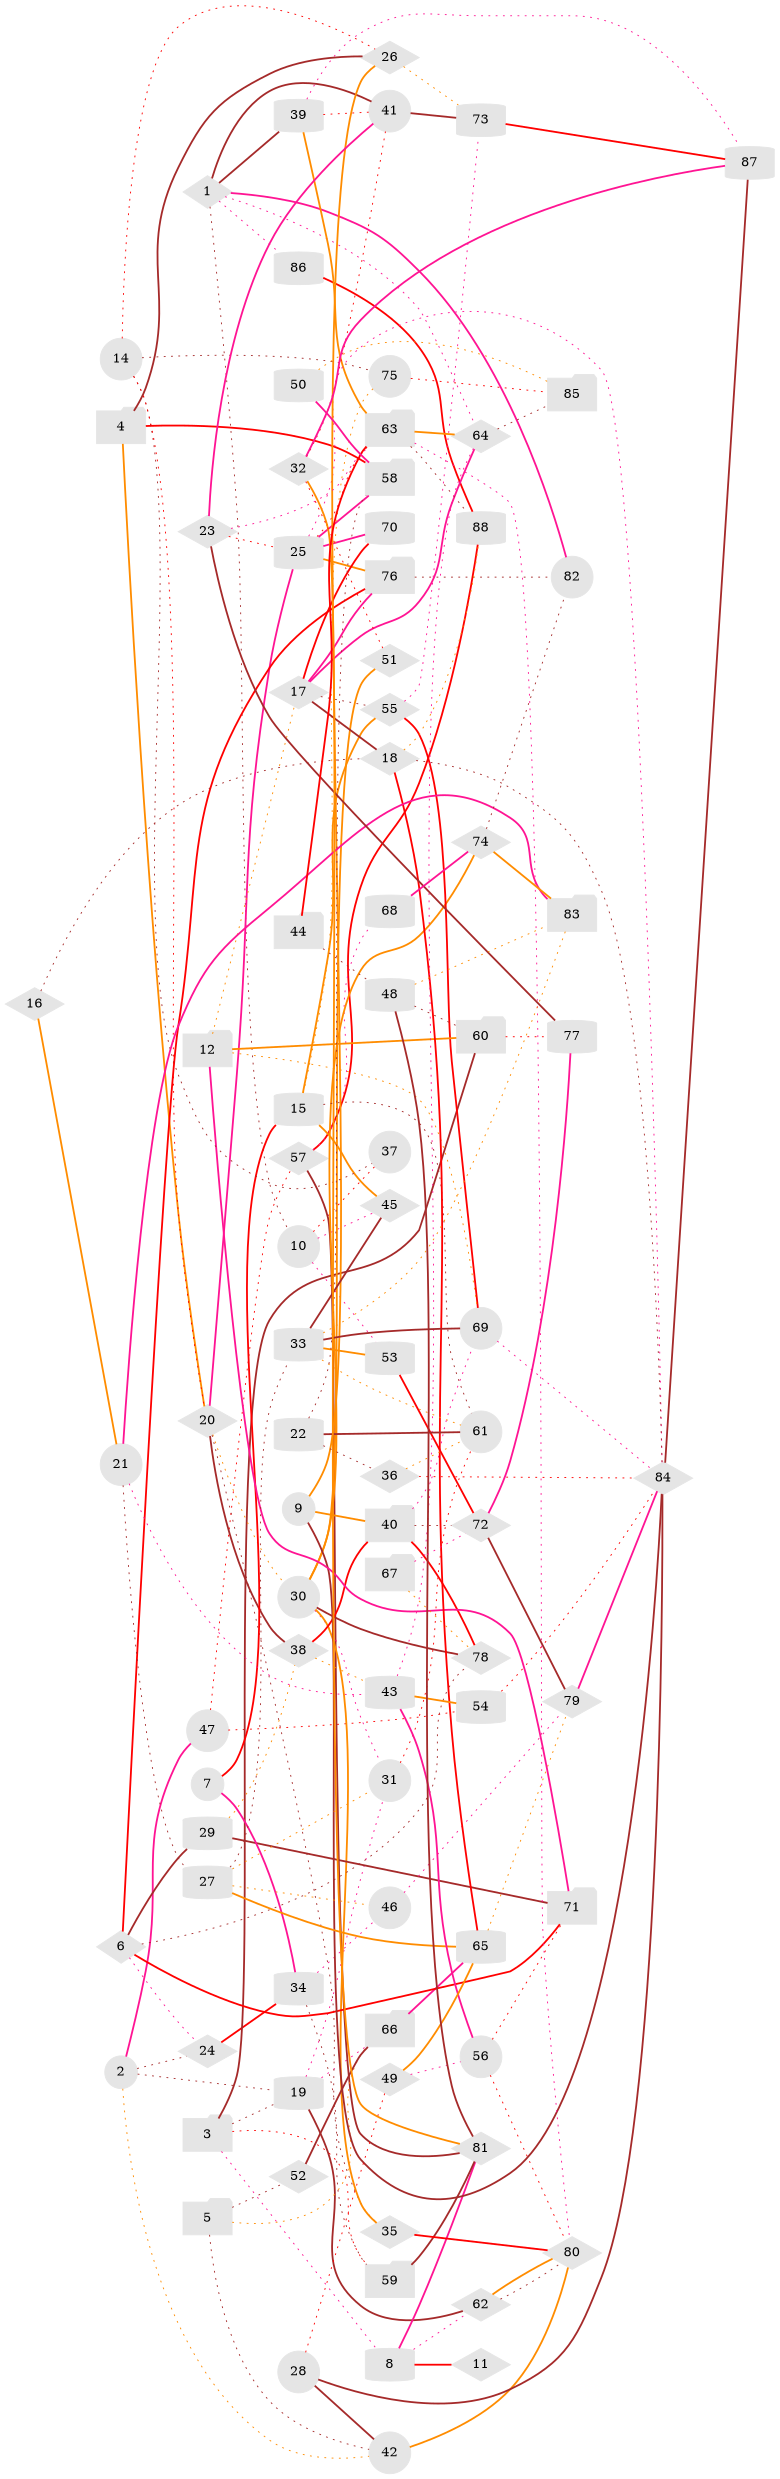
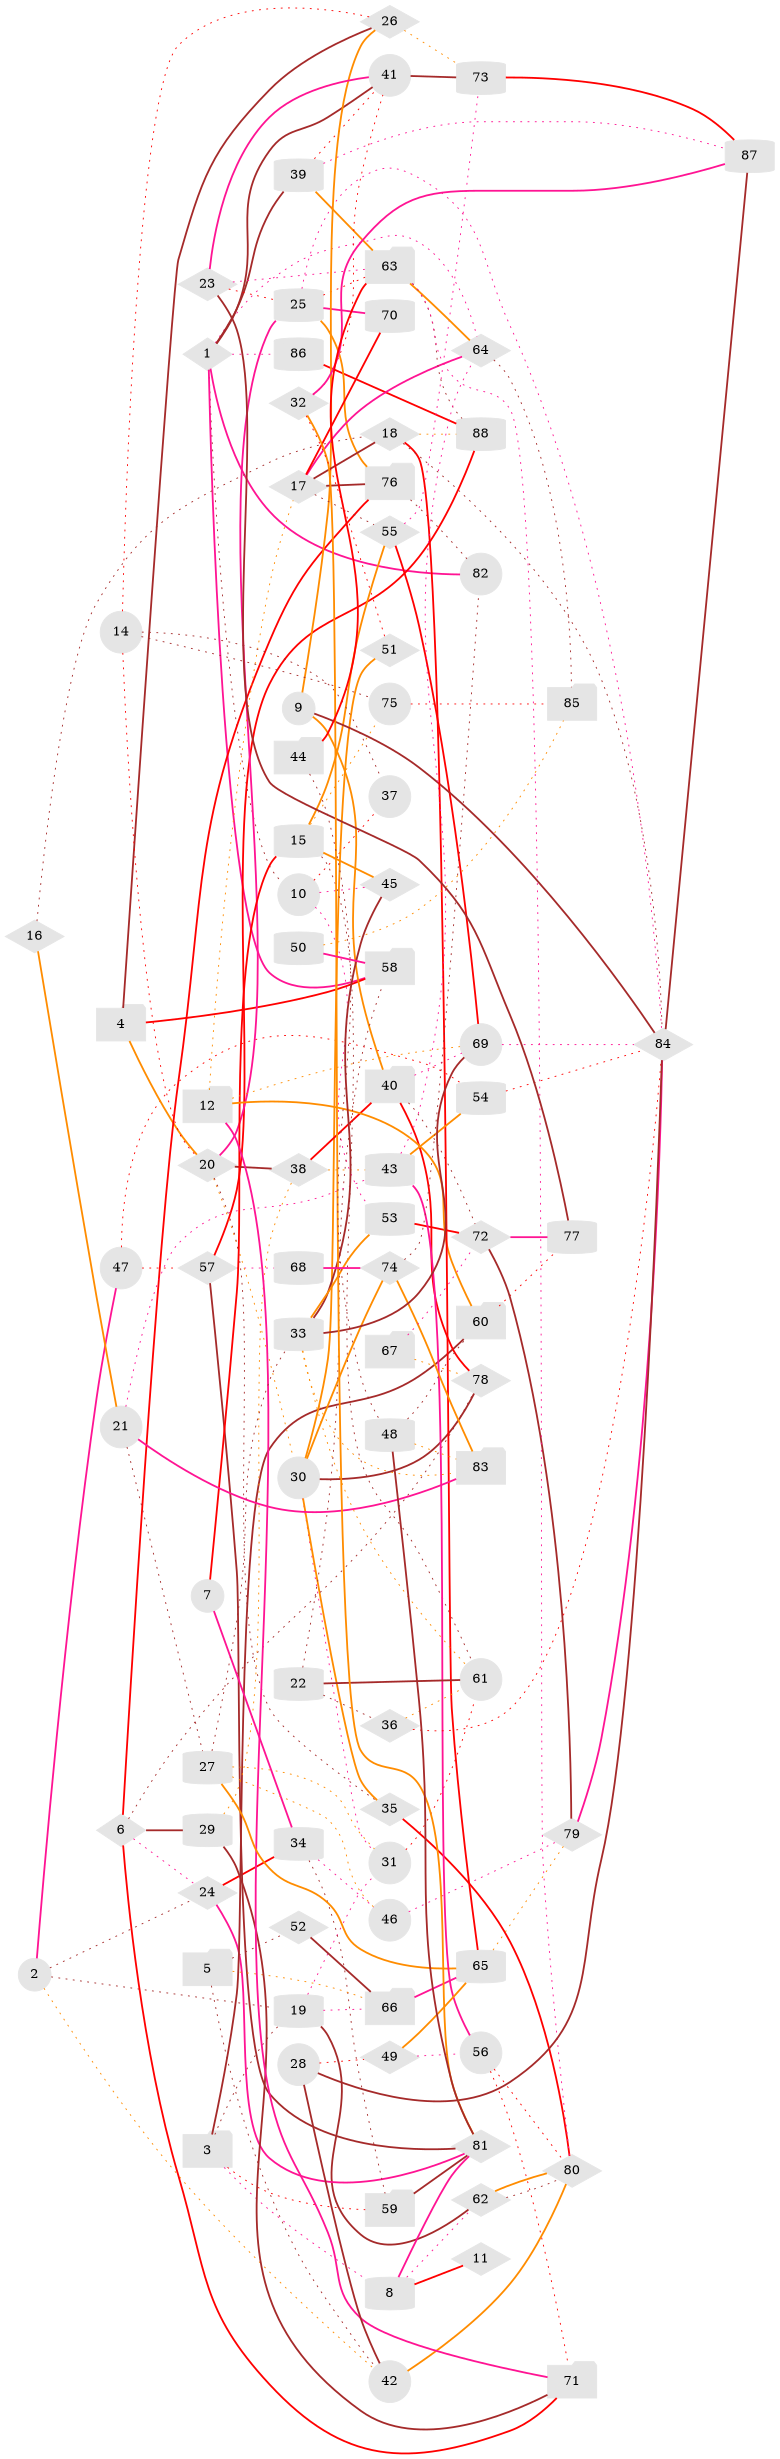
edge "58" -- "25": now "58" -- "1"
edge "76" -- "17": color deeppink -> brown
edge "24" -- "81": added
